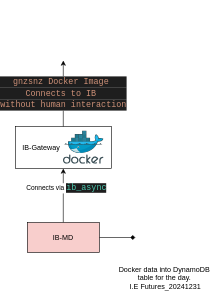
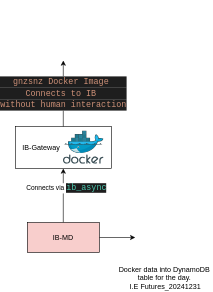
edge "IB-MD" -> "Docker data into DynamoDB table for the day. I.E Futures_20241231": arrowhead diamond -> classic
